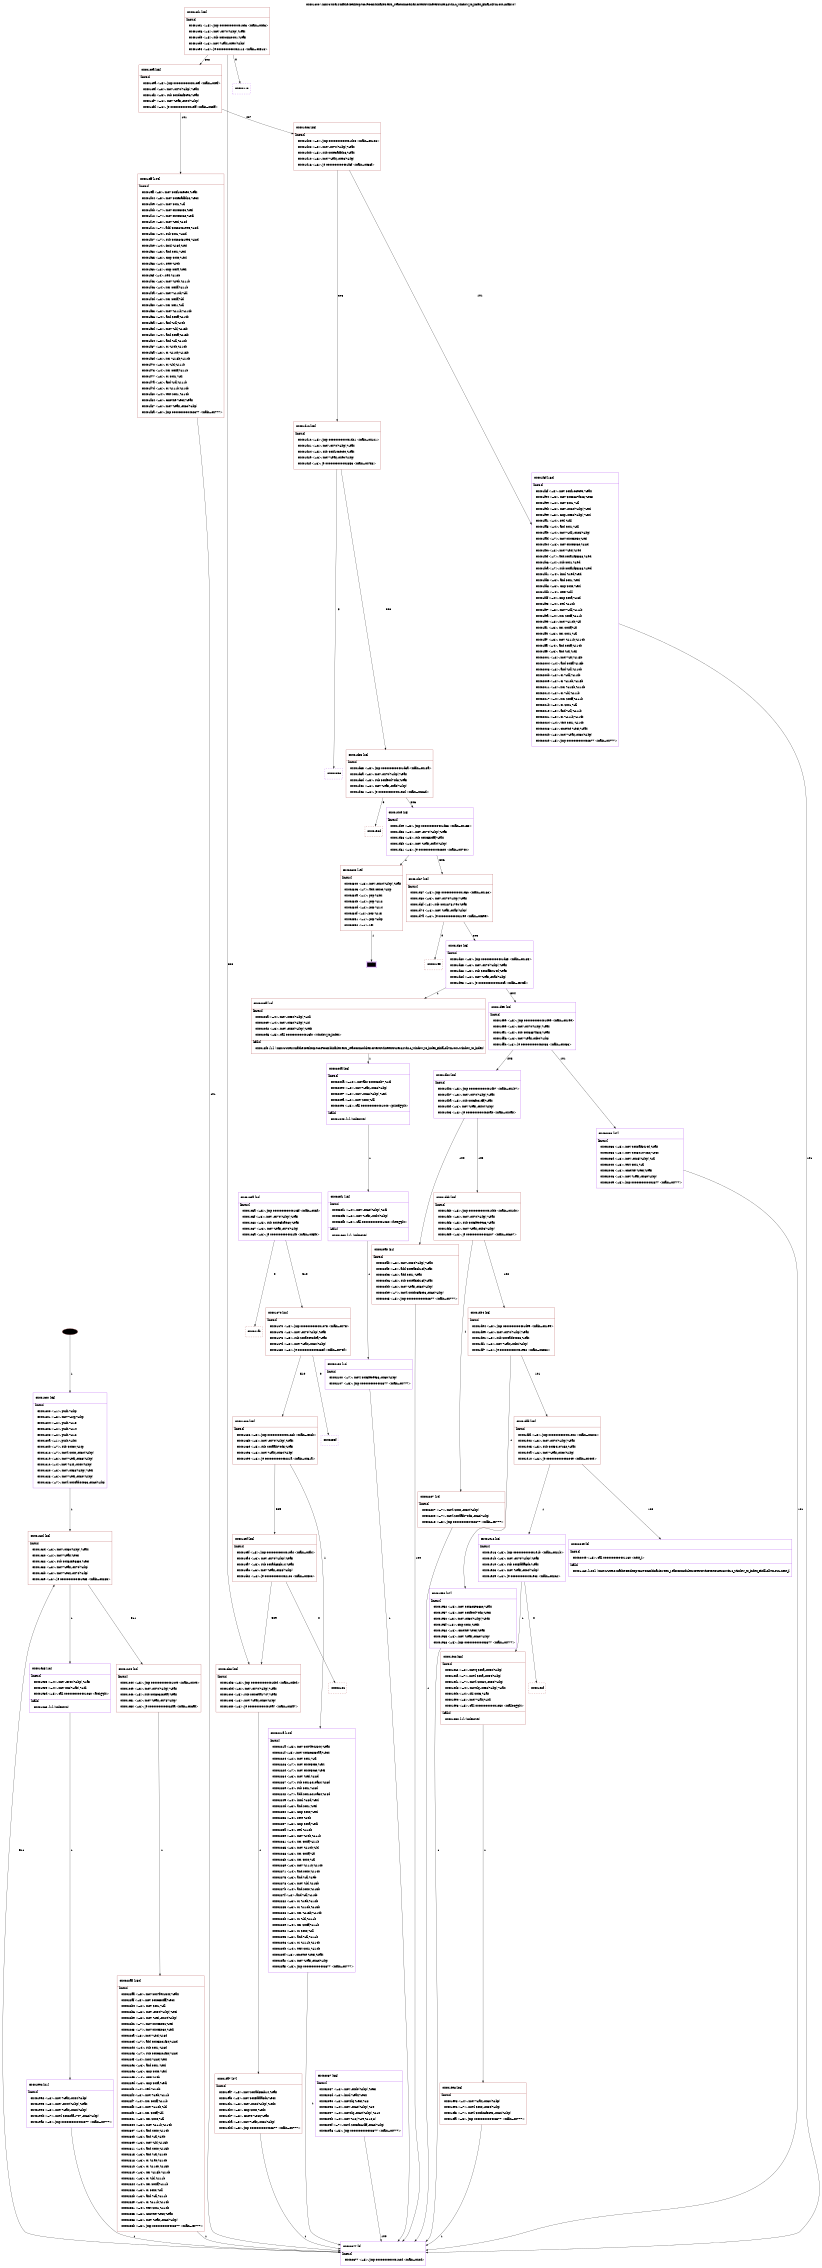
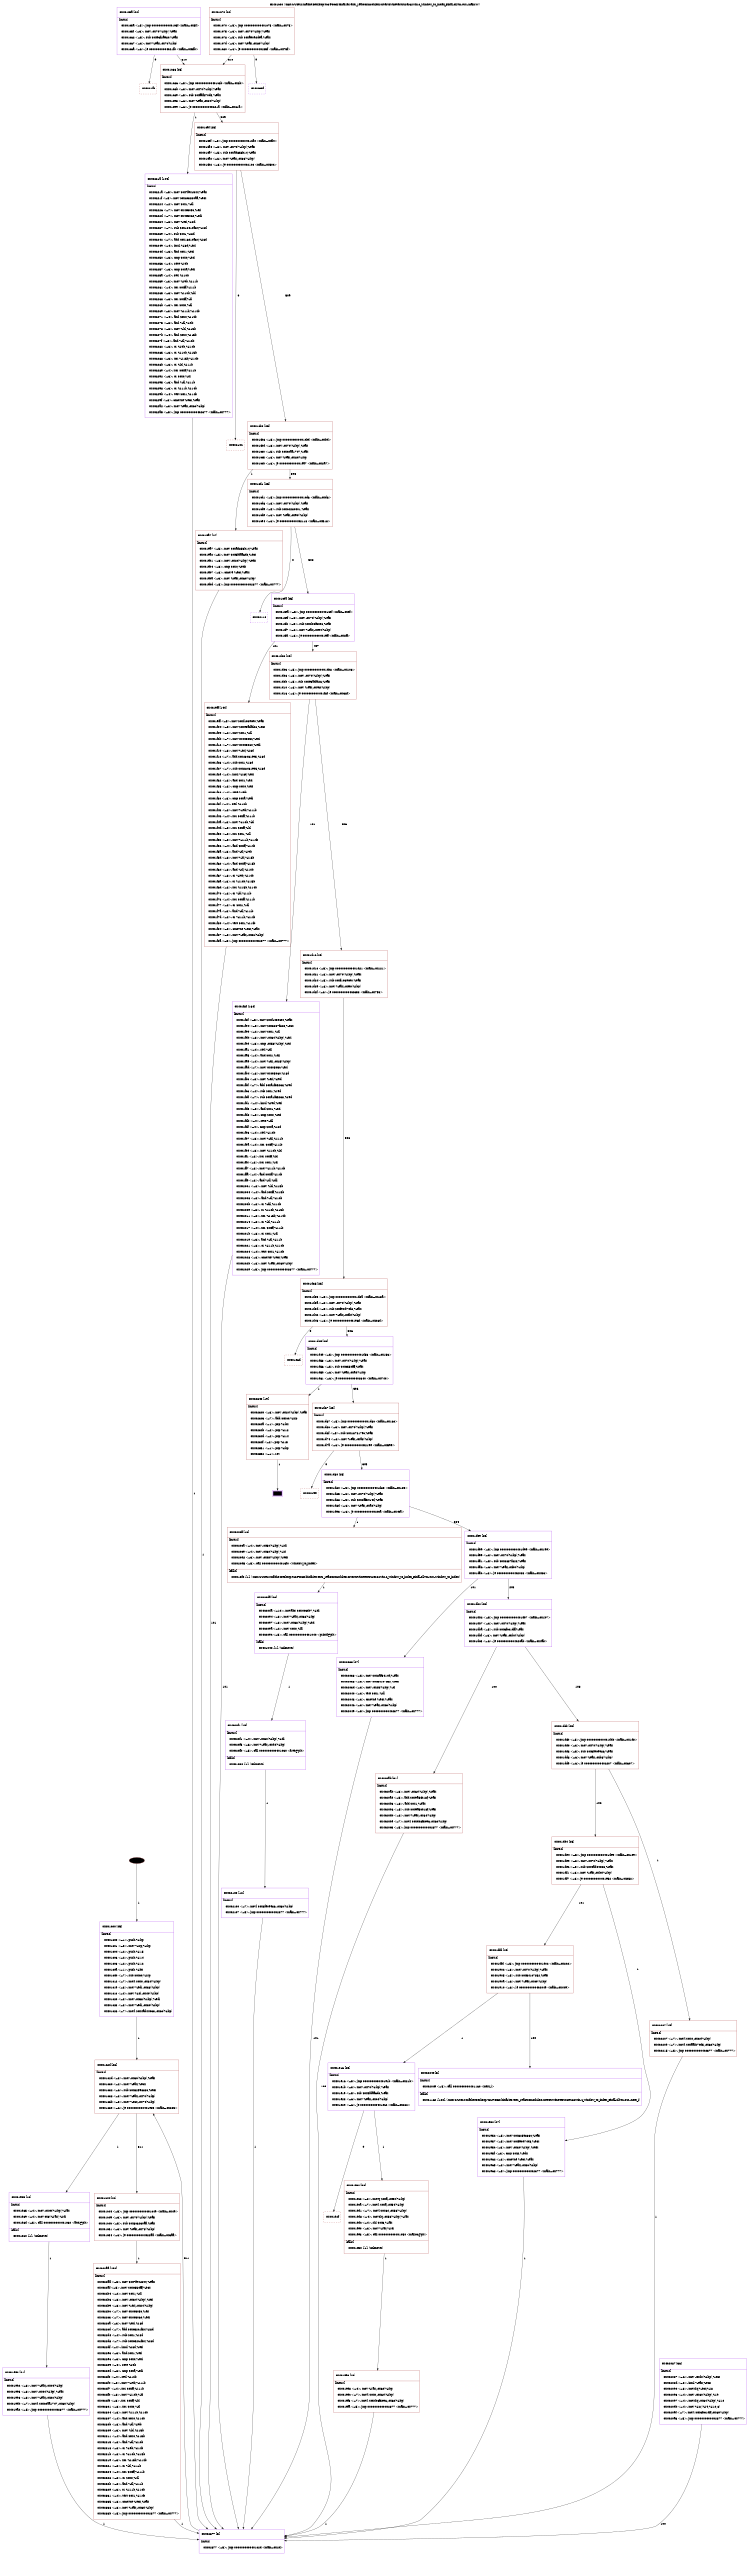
node "0x401cea [25]": color brown -> purple
node "0x402353": removed
edge "0x401cd1 [25]" -> "0x401cb8 [25]": reversed
edge "0x401c5a [22]" -> "0x401c70 [22]": now "0x401c5a [22]" -> "0x401c86 [25]"
